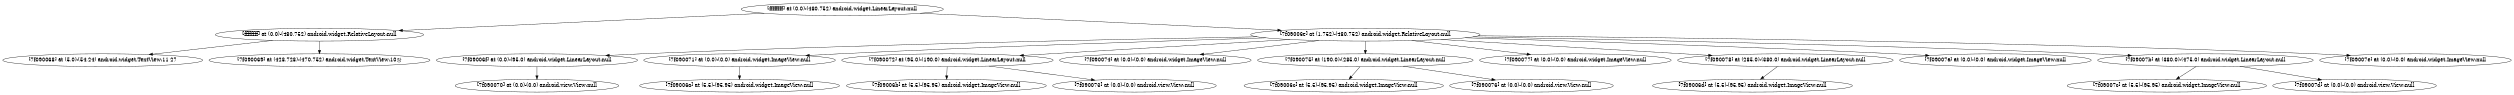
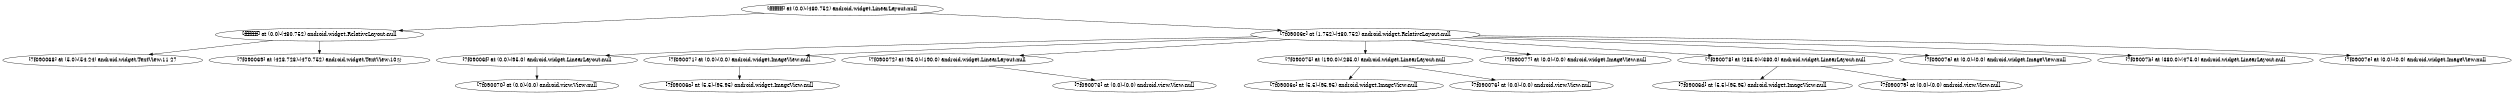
node "[7f090074] at (0,0)-(0,0) android.widget.ImageView:null": removed
node "[7f09006b] at (5,5)-(95,95) android.widget.ImageView:null": removed
node "[7f090079] at (0,0)-(0,0) android.view.View:null": added
node "[7f09007c] at (5,5)-(95,95) android.widget.ImageView:null": removed
node "[7f09007d] at (0,0)-(0,0) android.view.View:null": removed
